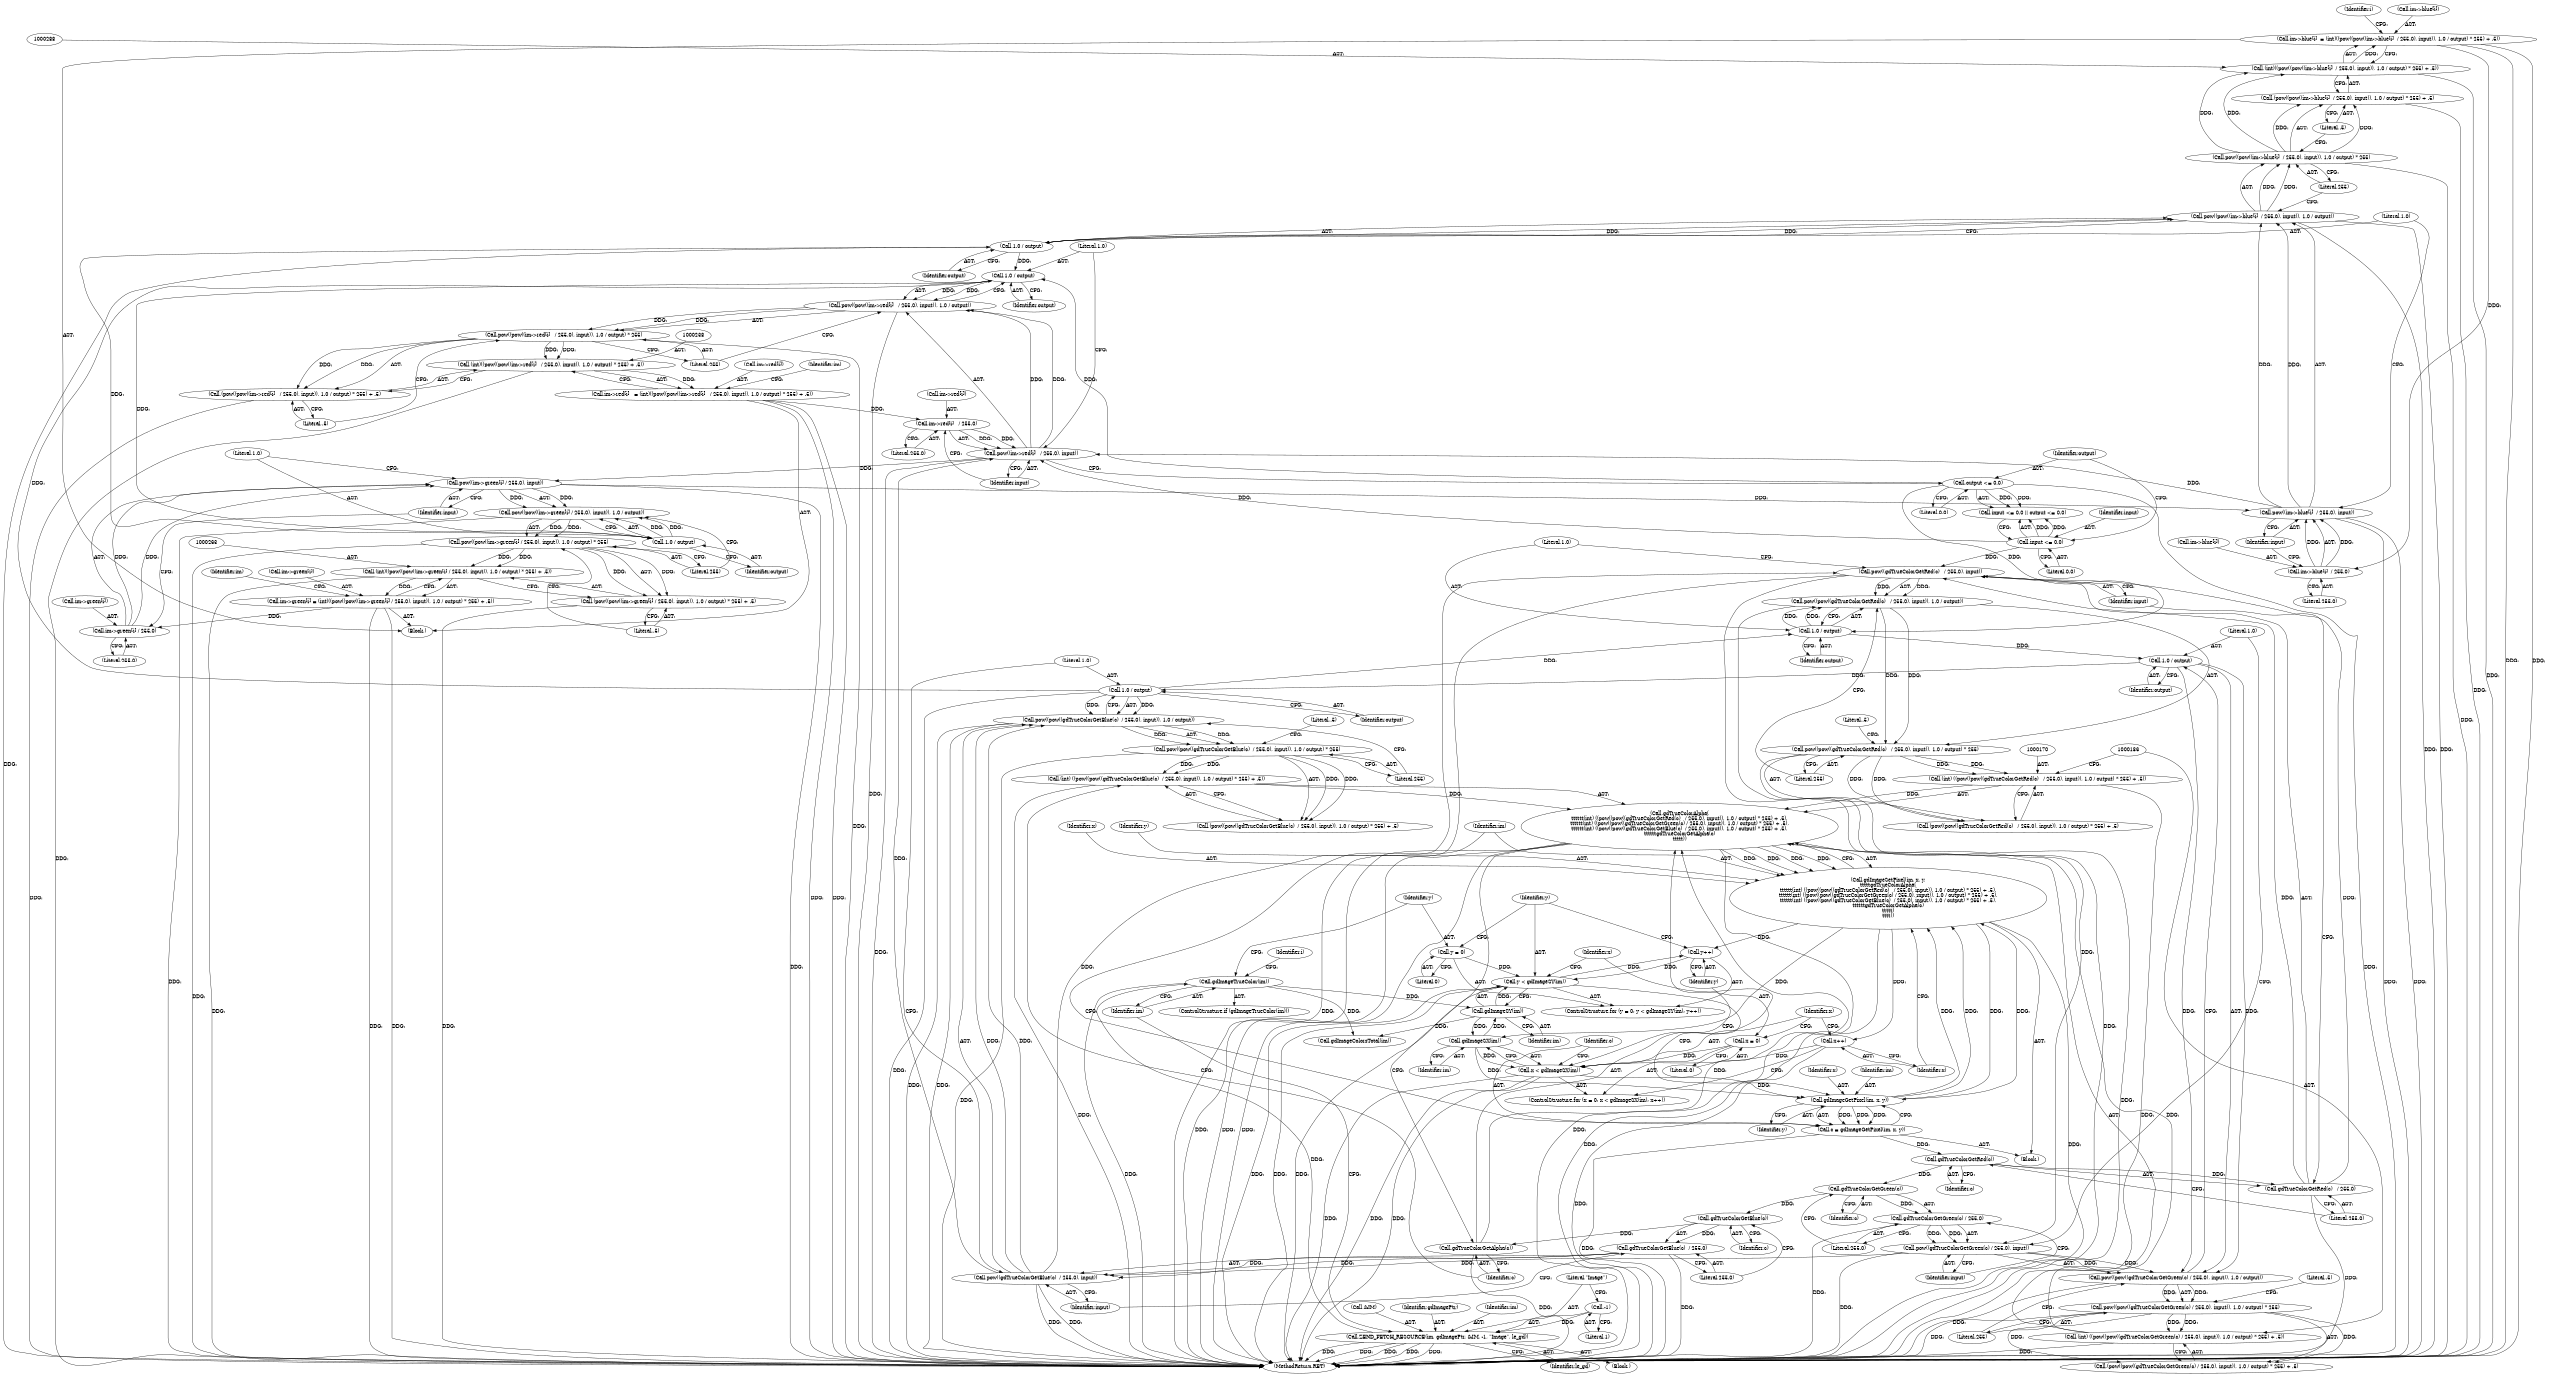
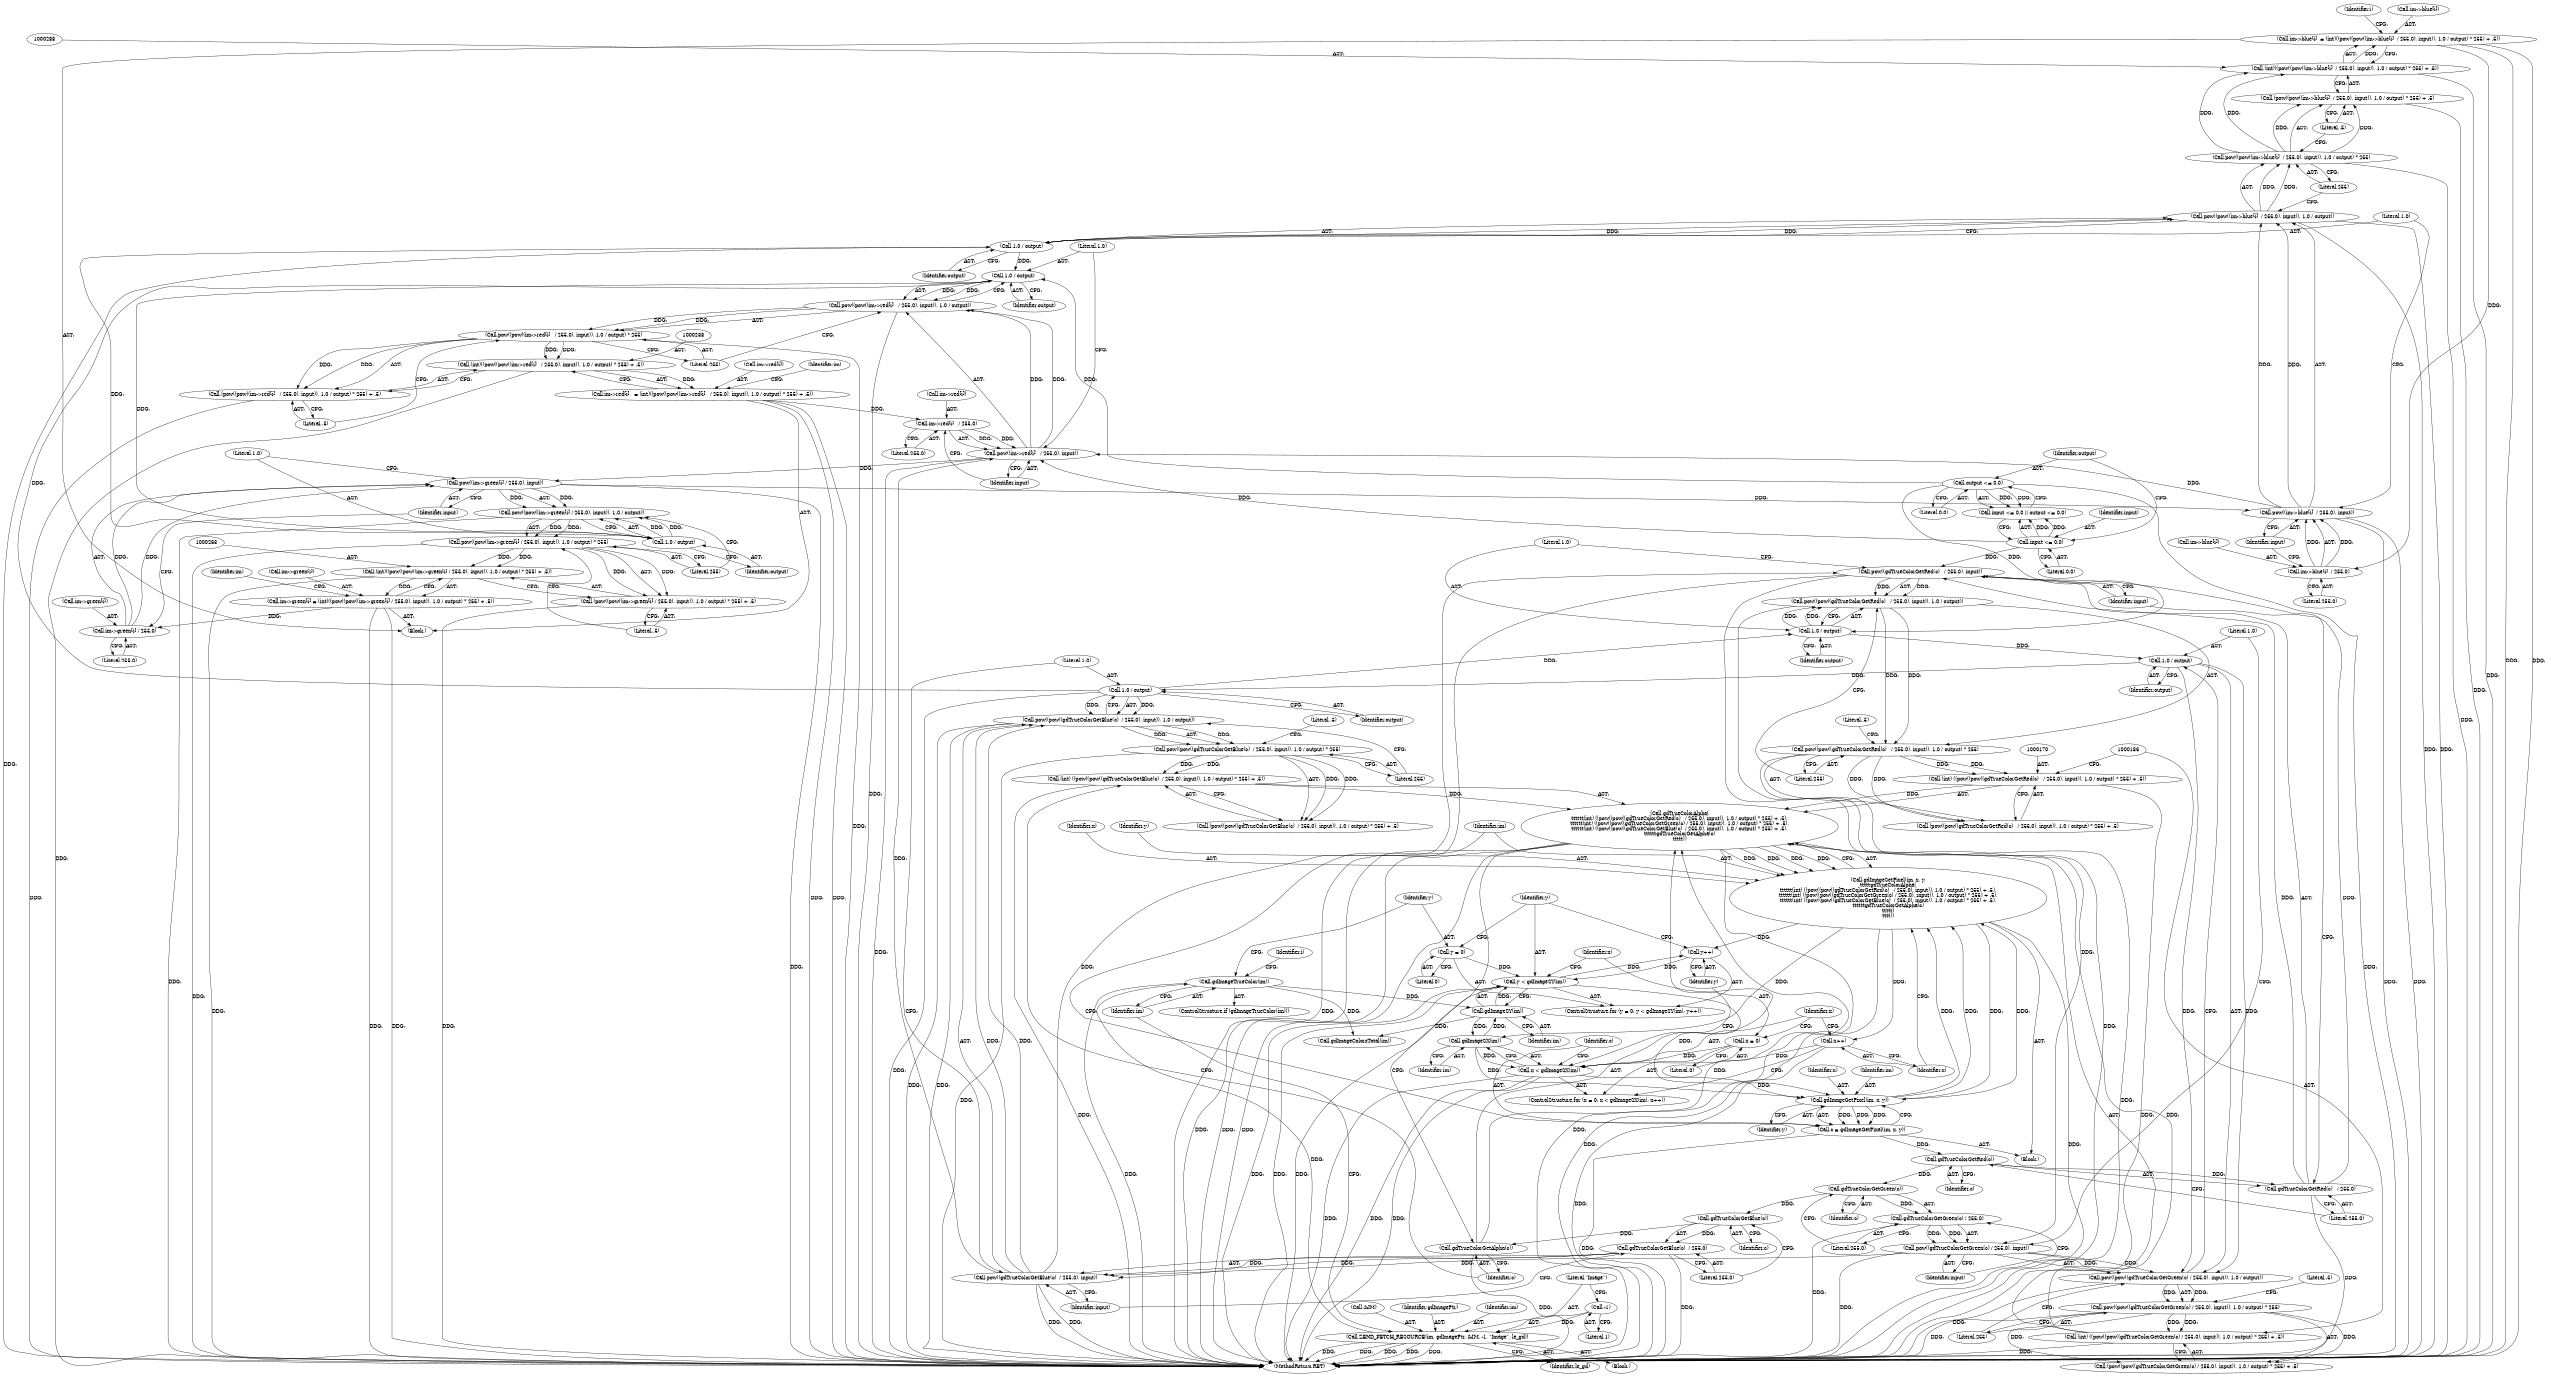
edge "(Call,pow((im->red[i]   / 255.0), input))" -> "(Call,output <= 0.0)": now "(Call,input <= 0.0 || output <= 0.0)" -> "(Call,output <= 0.0)"
edge "(Call,y < gdImageSY(im))" -> "(Call,gdImageGetPixel(im, x, y))": label "CFG: " -> "DDG: "
